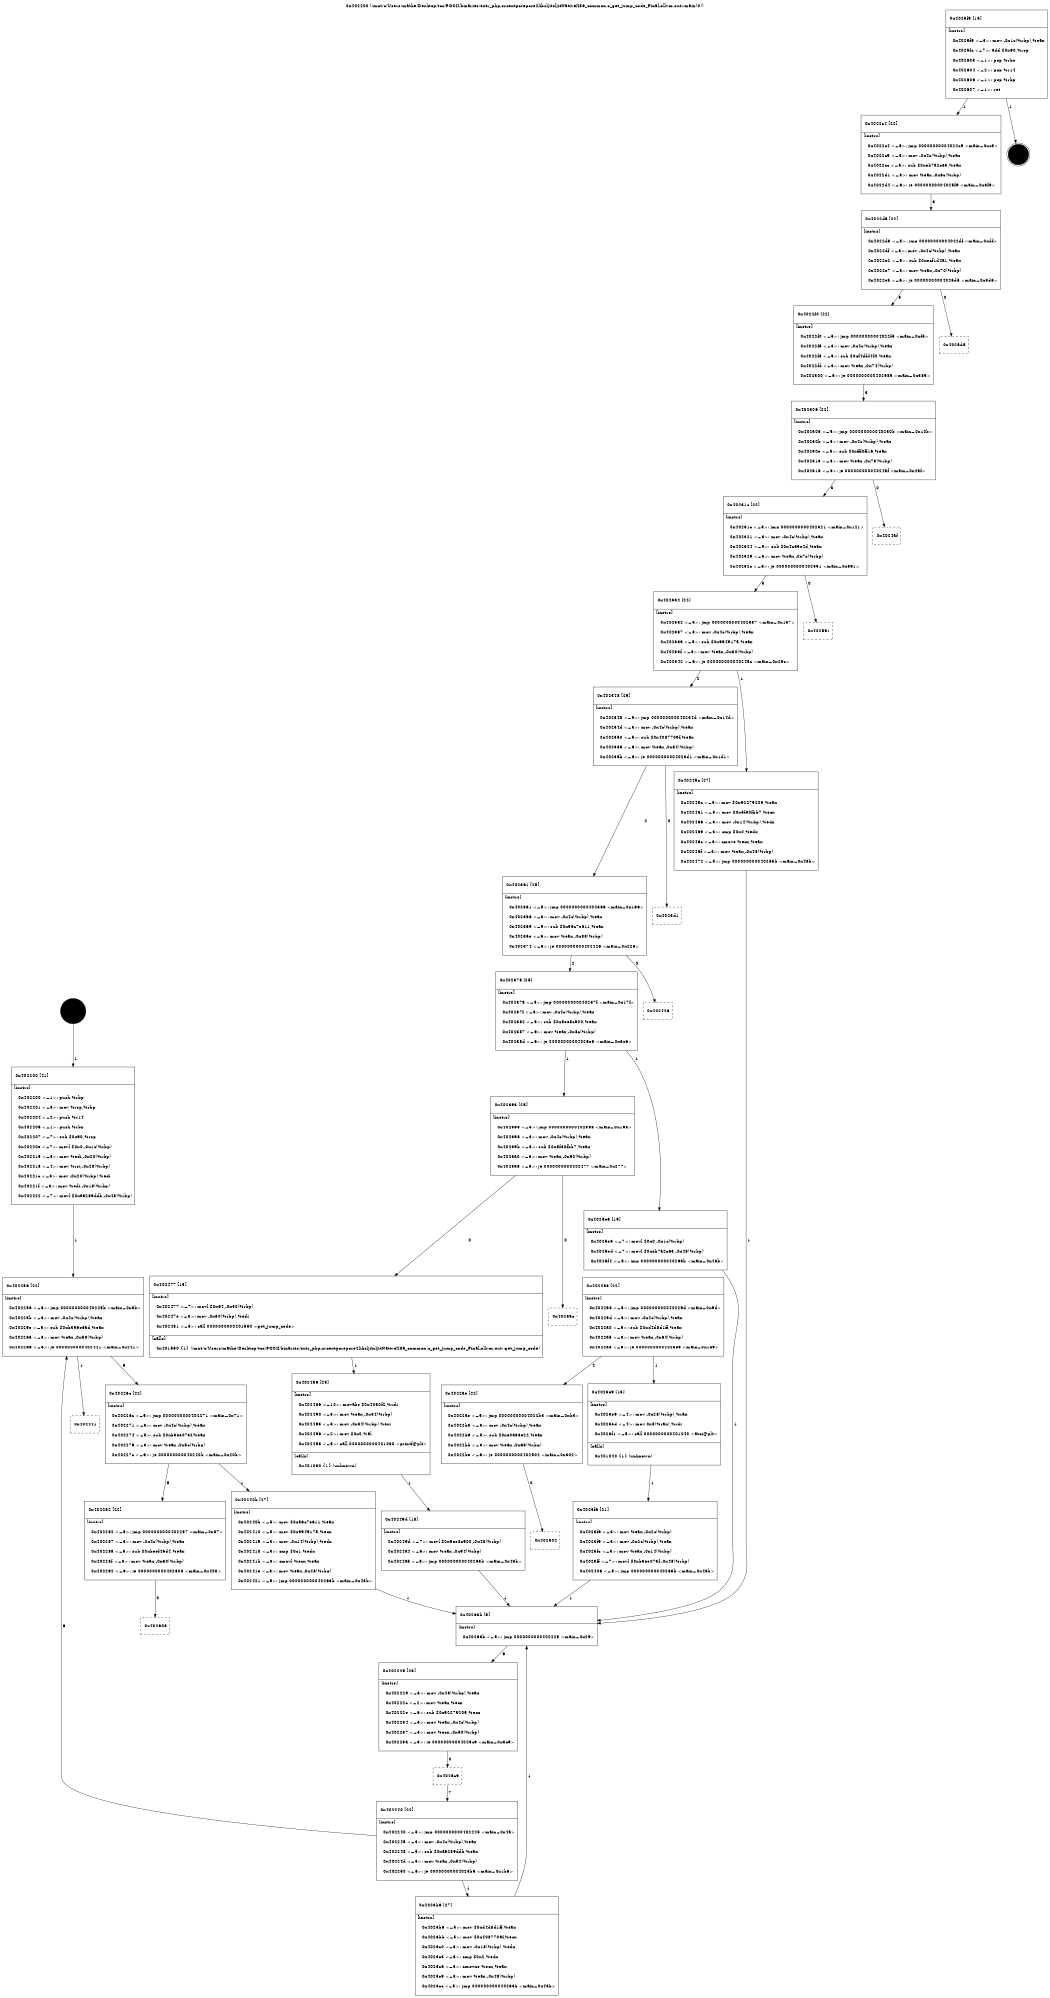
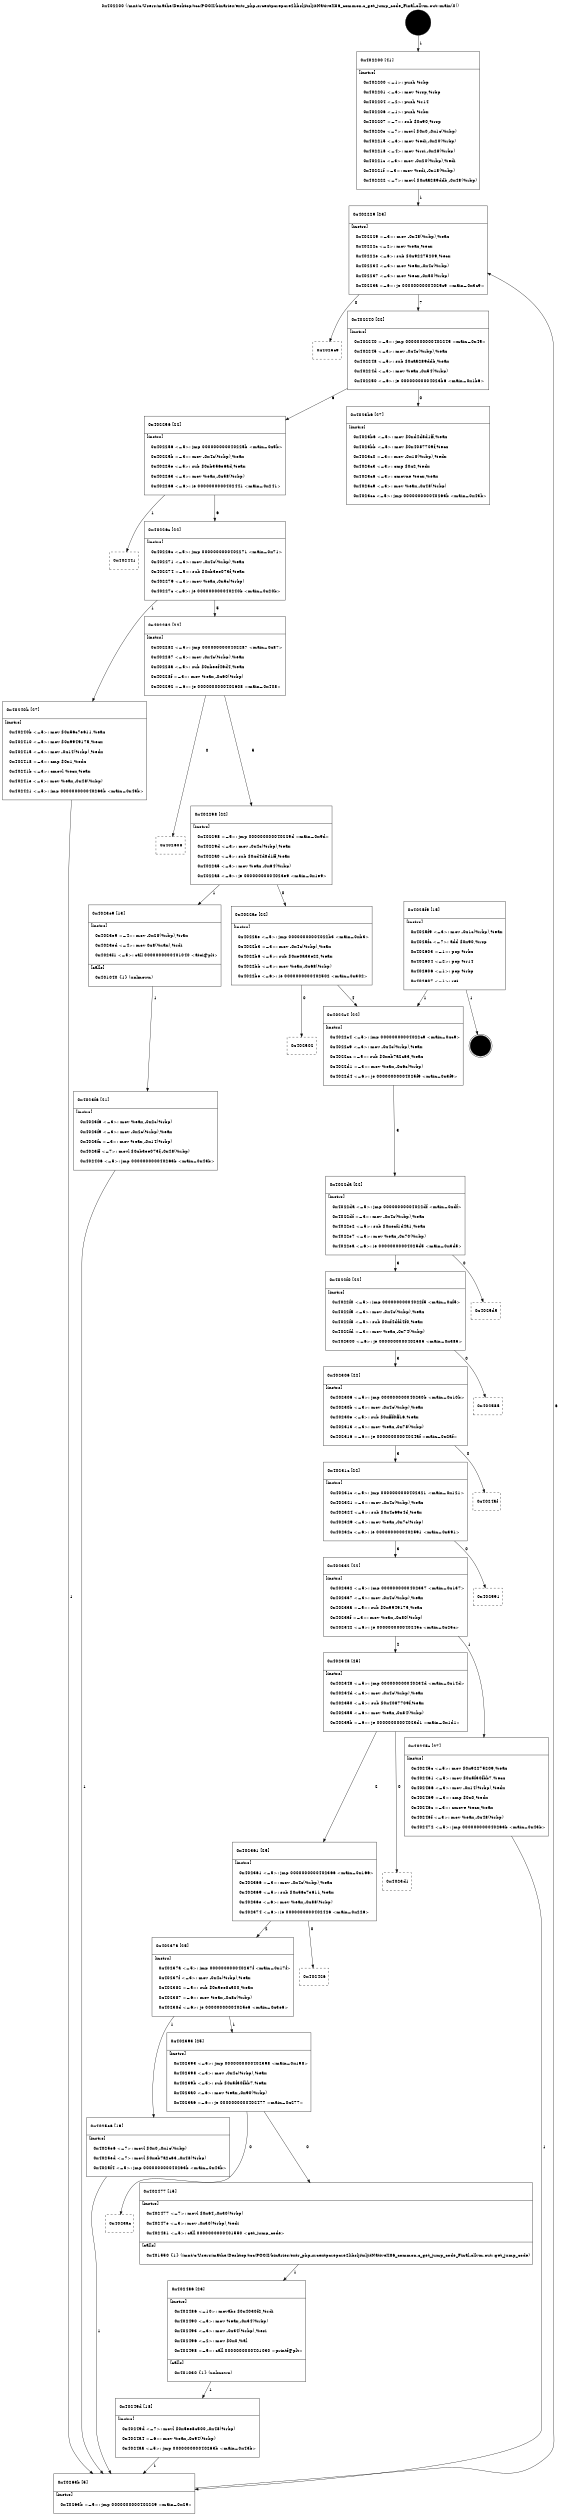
edge "0x402282 [22]" -> "0x402298 [22]": added, label "5"
edge "0x4022ae [22]" -> "0x4022c4 [22]": added, label "4"
edge "0x402200 [41]" -> "0x402256 [22]": now "0x402200 [41]" -> "0x402229 [23]"
edge "0x402298 [22]" -> "0x4022ae [22]": label " 4" -> " 0"
node "0x402585": added
edge "0x4023b6 [27]" -> "0x40263b [5]": removed, label "1"
edge "0x4025c9" -> "0x402240 [22]": now "0x402229 [23]" -> "0x402240 [22]"
edge "0x402240 [22]" -> "0x4023b6 [27]": label " 1" -> " 0"
